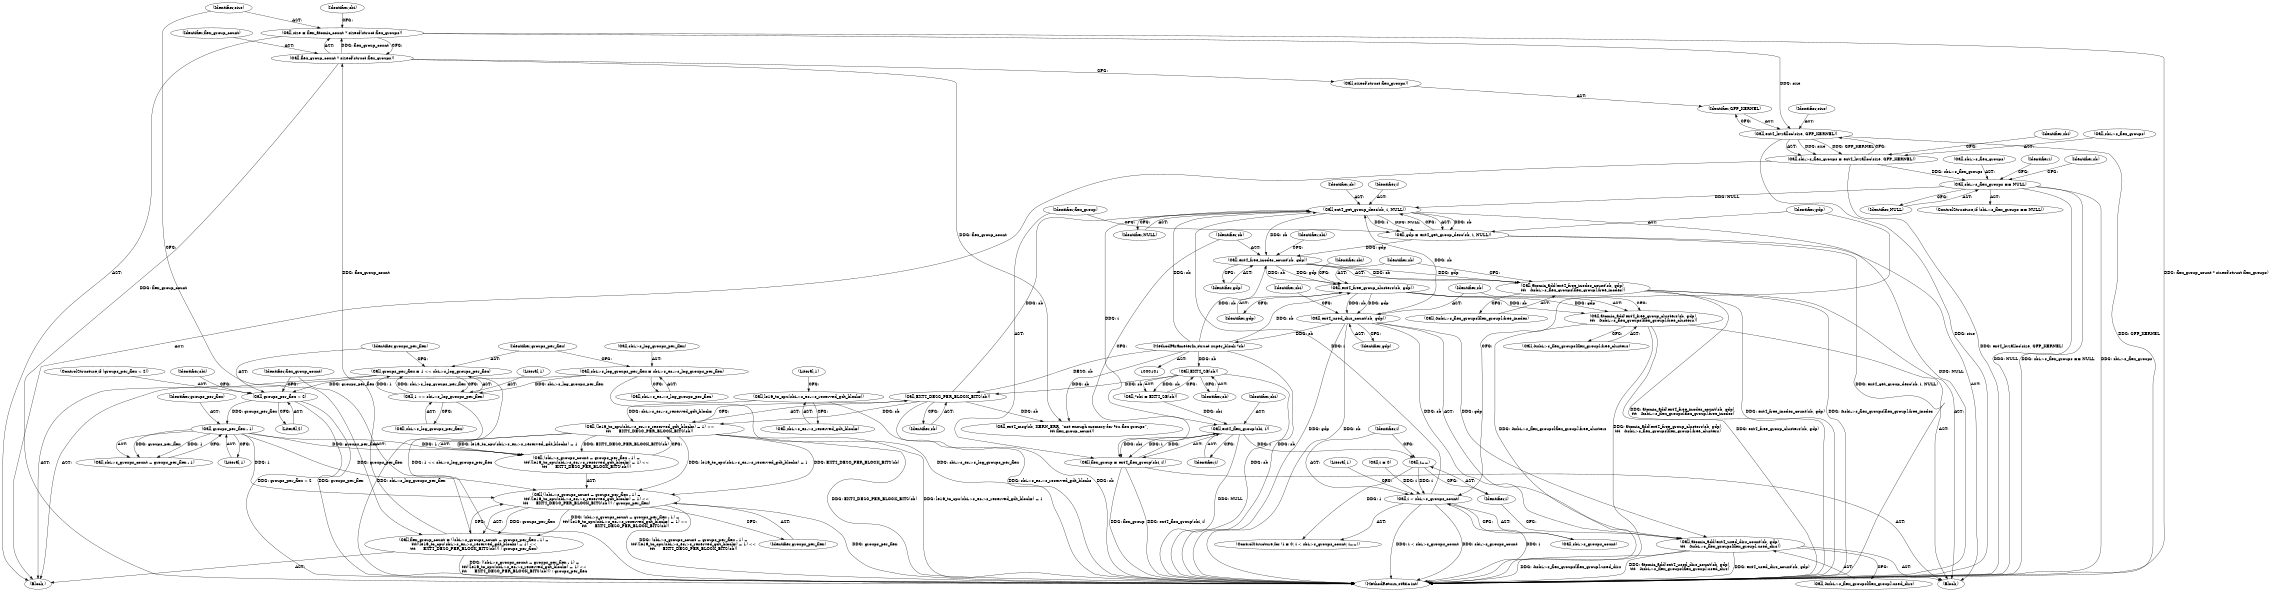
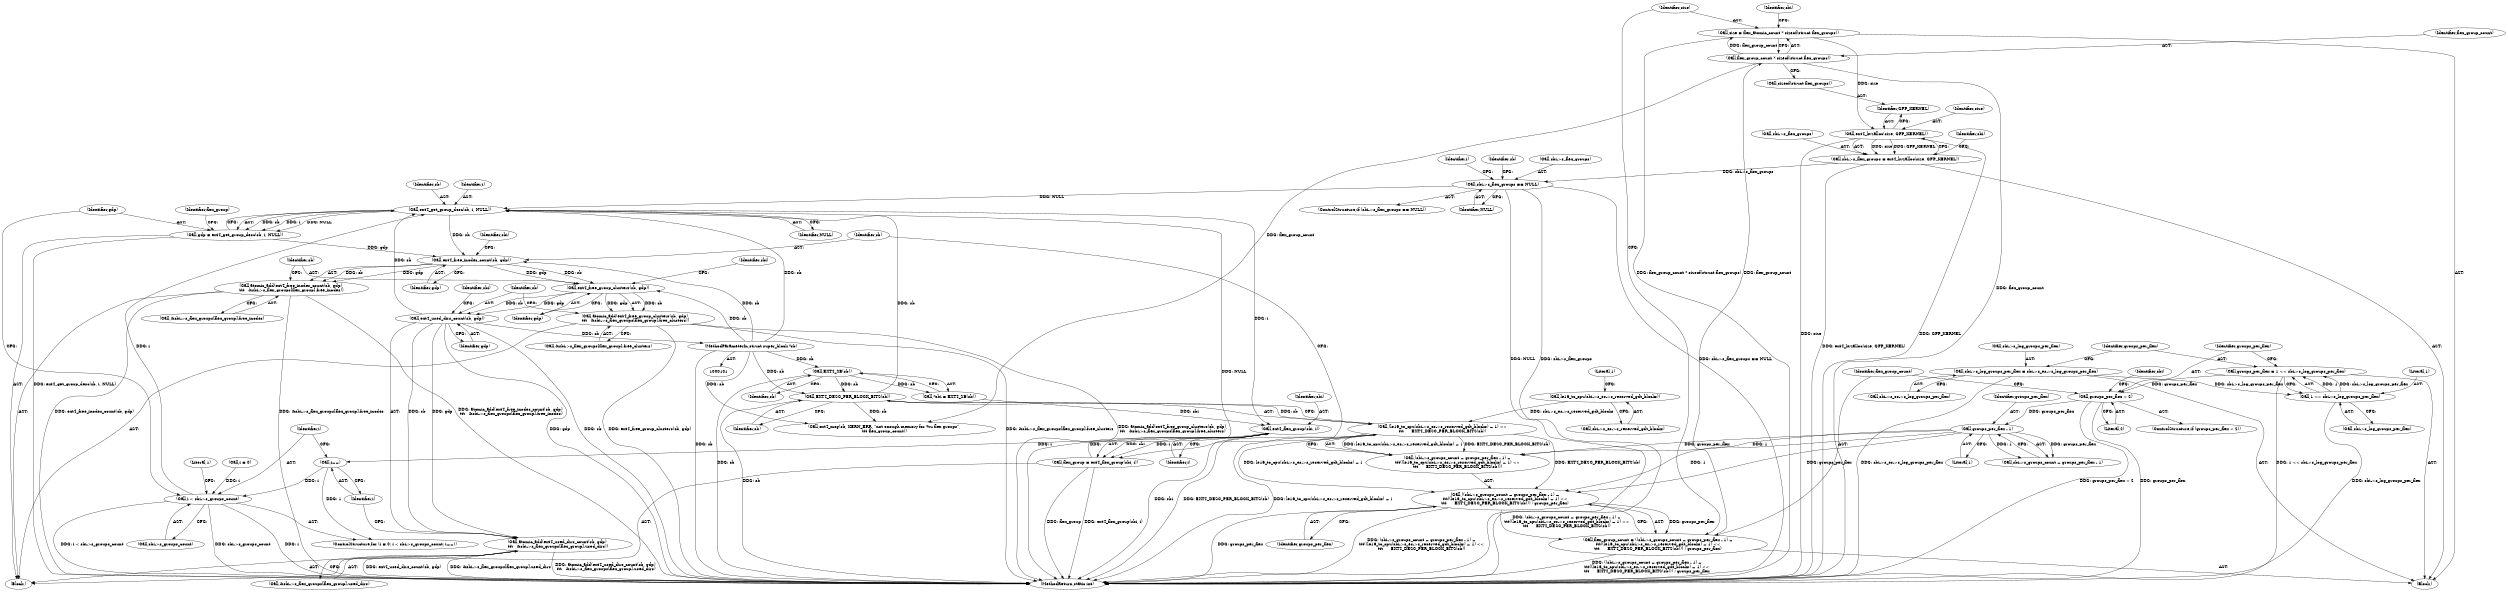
edge "(MethodParameterIn,struct super_block *sb)" -> "(Call,EXT4_DESC_PER_BLOCK_BITS(sb))": label "DESC: sb" -> "DDG: sb"
edge "(ControlStructure,if (groups_per_flex < 2))" -> "(Call,groups_per_flex < 2)": reversed
edge "(Identifier,flex_group)" -> "(Call,flex_group = ext4_flex_group(sbi, i))": removed, label "AST:"
edge "(Call,ext4_flex_group(sbi, i))" -> "(MethodReturn,static int)": label "DDG: NULL" -> "DDG: sbi"
edge "(Call,le16_to_cpu(sbi->s_es->s_reserved_gdt_blocks))" -> "(MethodReturn,static int)": removed, label "DDG: sbi->s_es->s_reserved_gdt_blocks"
